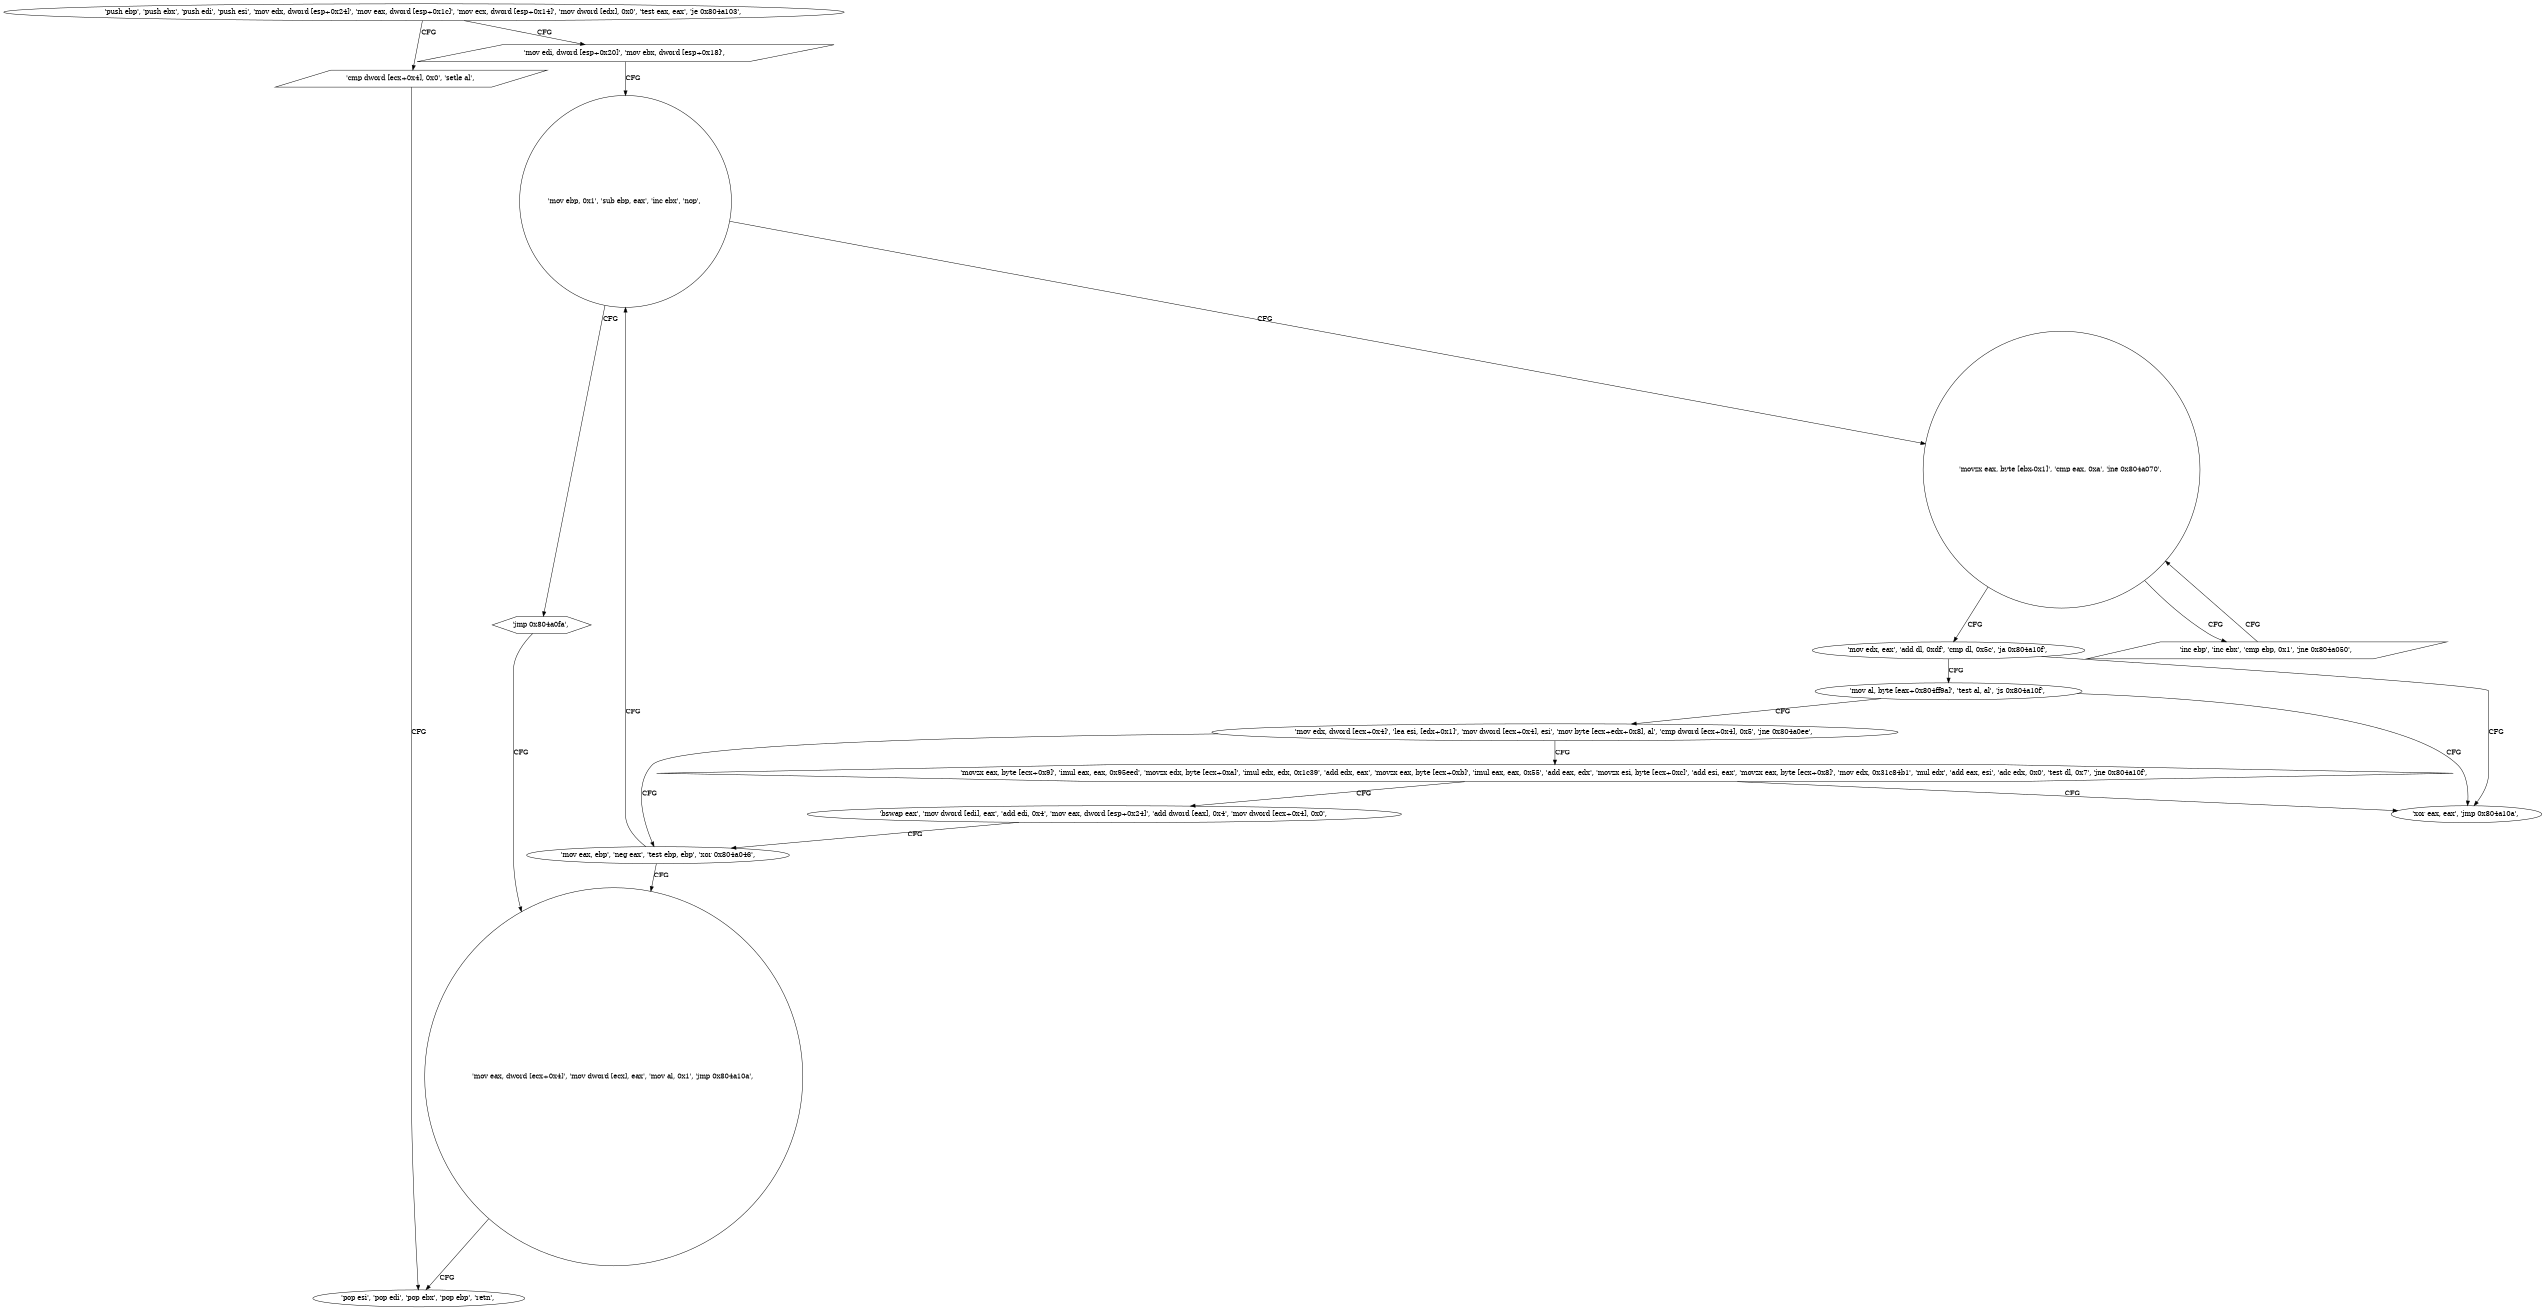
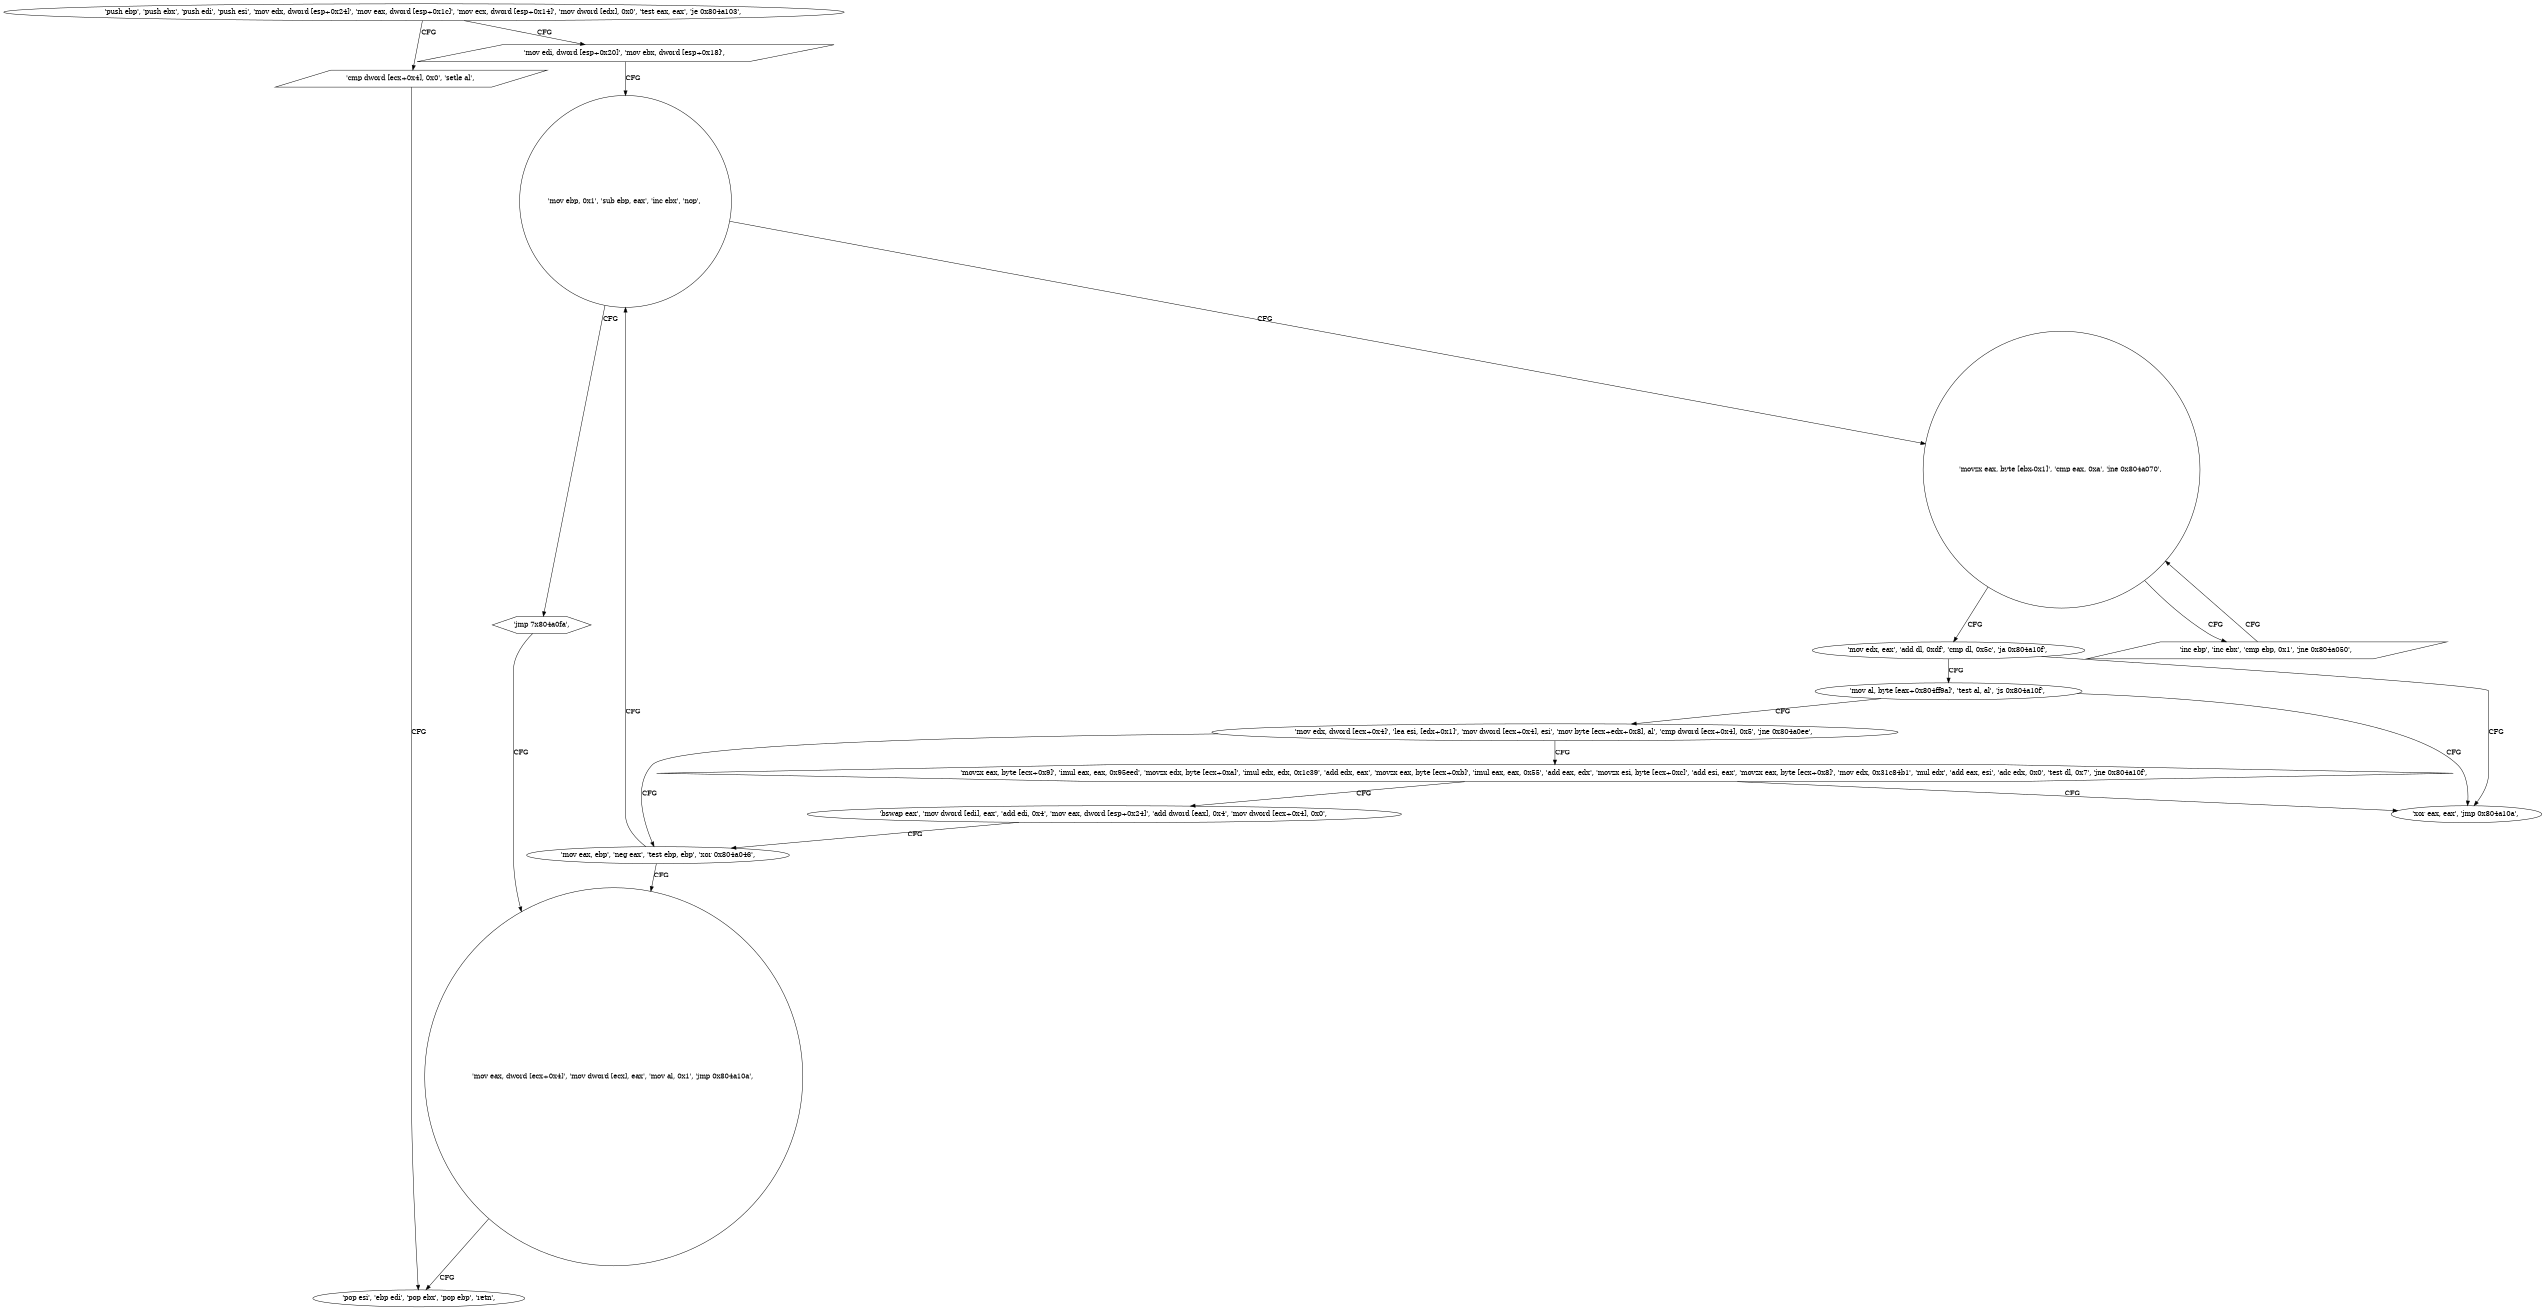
node "'jmp 0x804a0fa',": label "'jmp 0x804a0fa'," -> "'jmp 7x804a0fa',"
node "'pop esi', 'pop edi', 'pop ebx', 'pop ebp', 'retn',": label "'pop esi', 'pop edi', 'pop ebx', 'pop ebp', 'retn'," -> "'pop esi', 'ebp edi', 'pop ebx', 'pop ebp', 'retn',"
